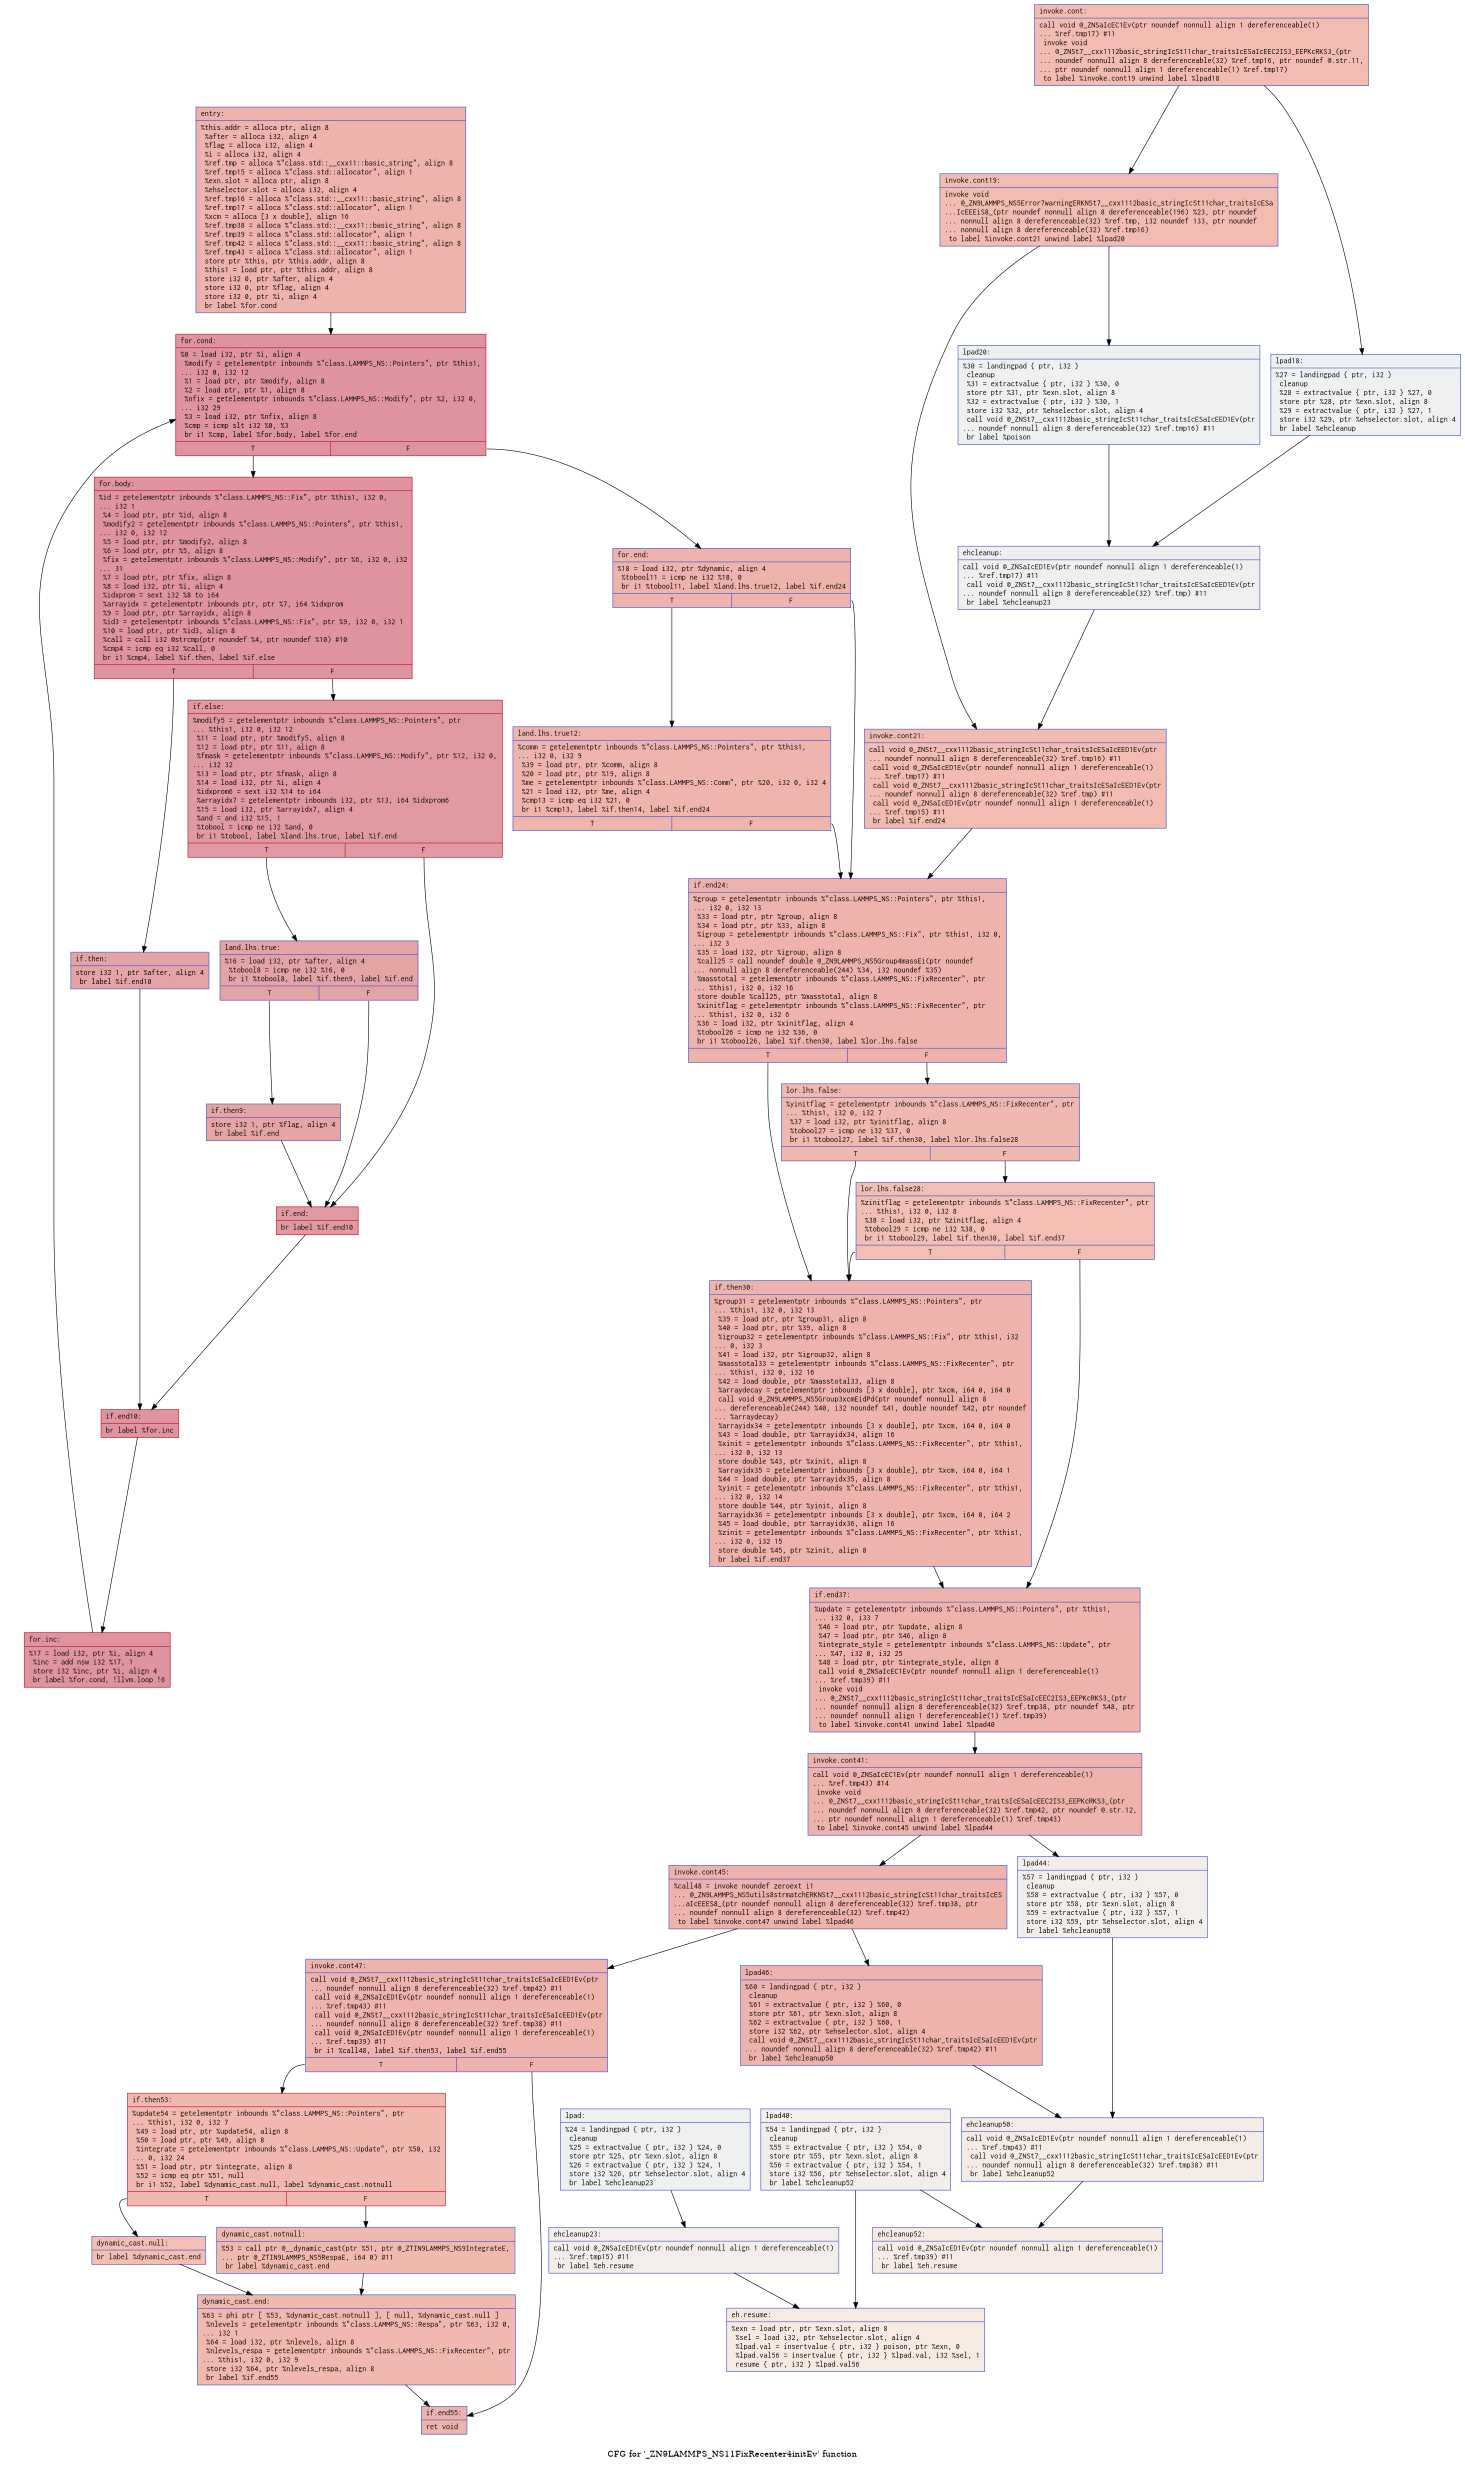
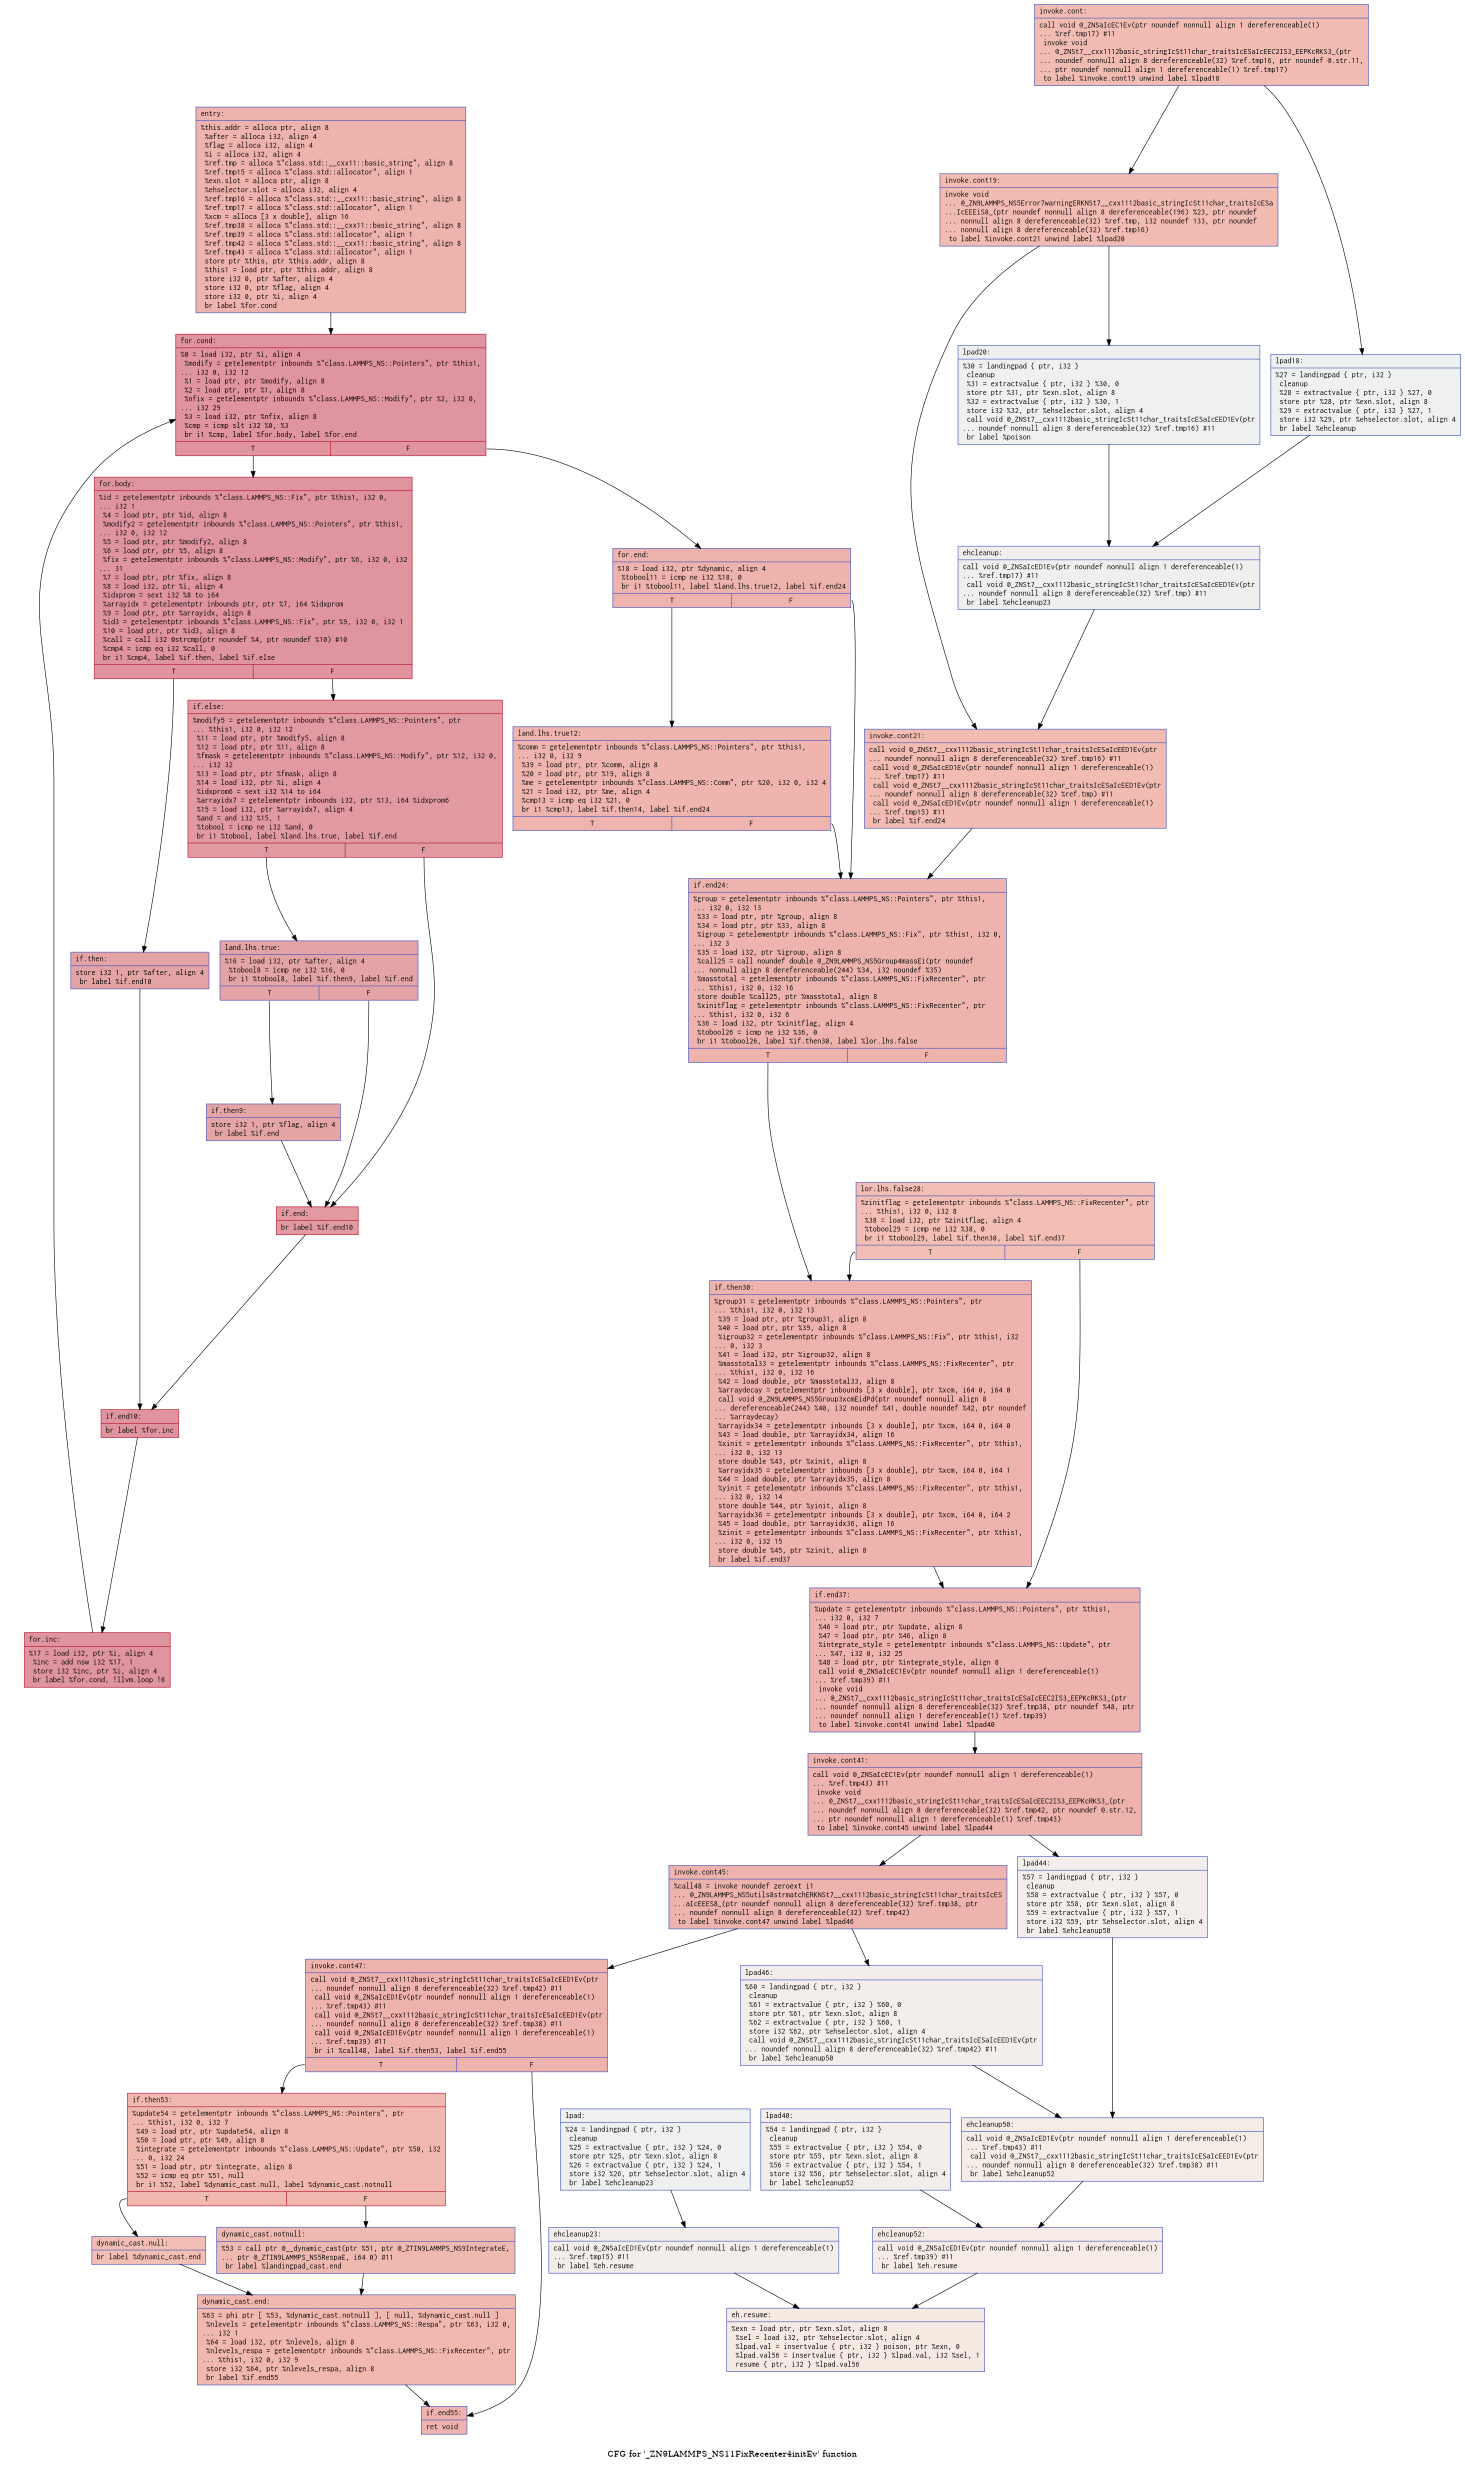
node "lor.lhs.false:": removed
node "if.end37:": text "... i32 0, i33 7" -> "... i32 0, i32 7"
node "invoke.cont41:": text "... %ref.tmp43) #14" -> "... %ref.tmp43) #11"
node "lpad46:": fillcolor #d6524470 -> #e5d8d170
edge "lpad40:" -> "eh.resume:": now "ehcleanup52:" -> "eh.resume:"
node "dynamic_cast.notnull:": text "br label %dynamic_cast.end" -> "br label %landingpad_cast.end"
